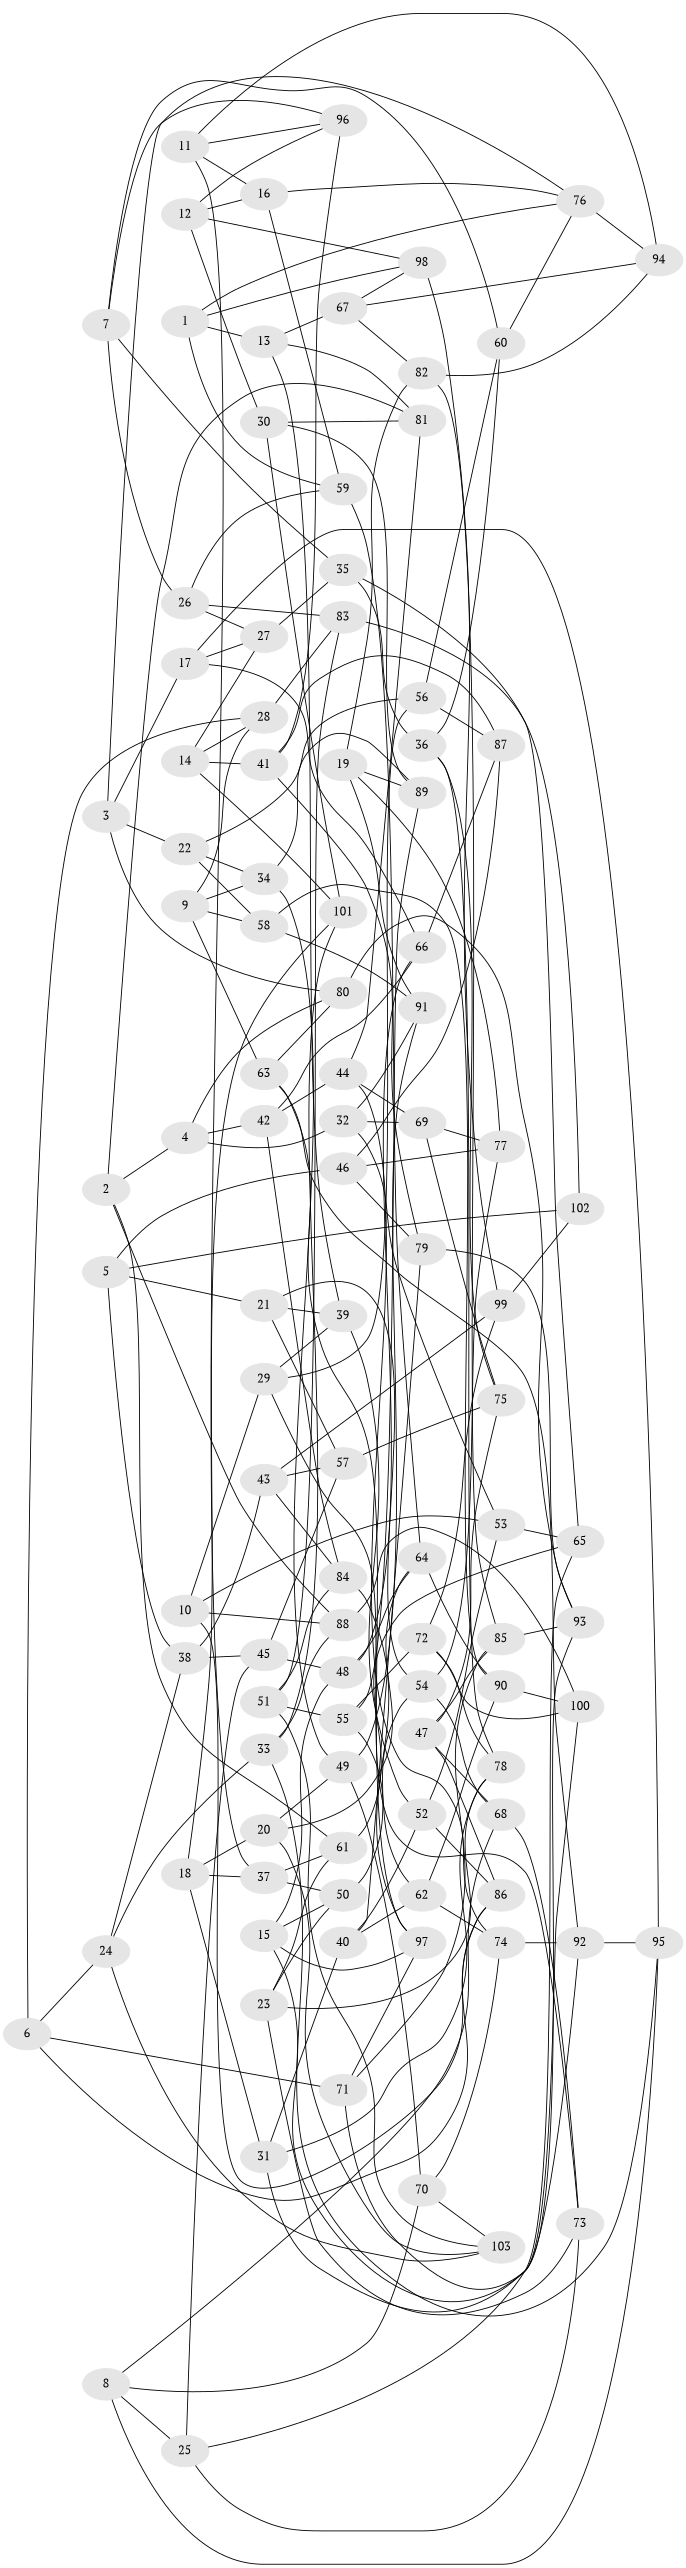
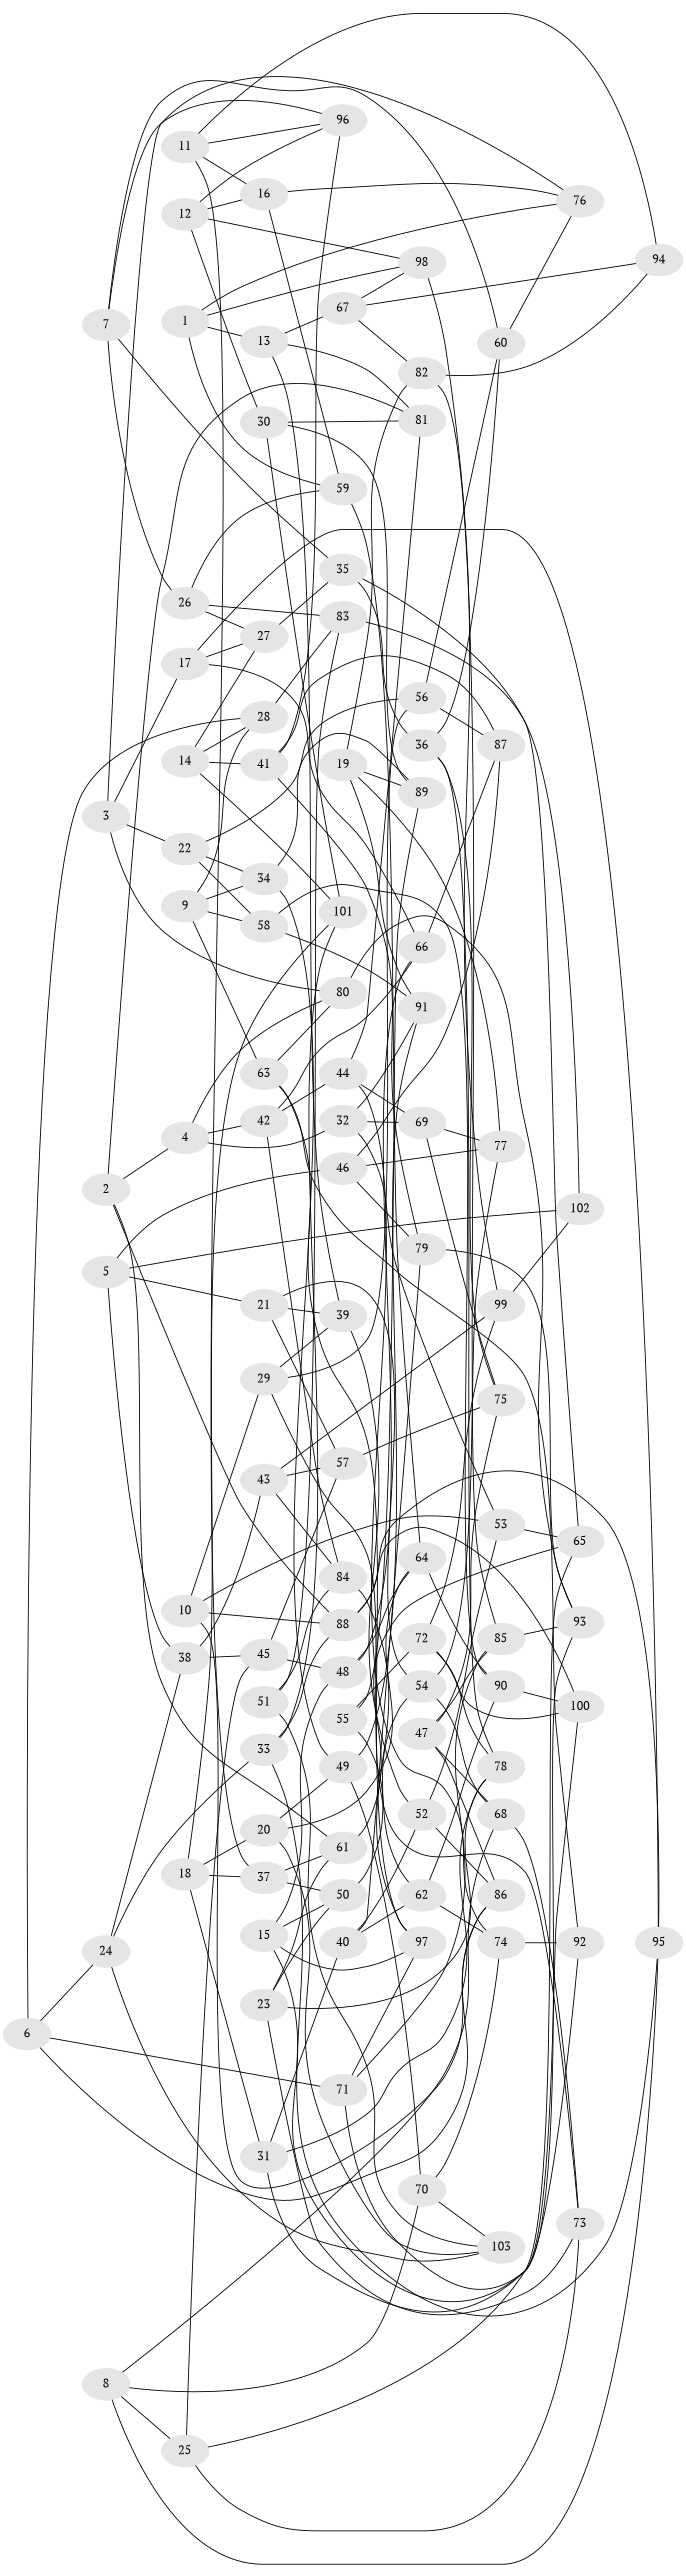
edge "76" -- "94": removed
edge "51" -- "55": removed
edge "92" -- "95": now "88" -- "95"
